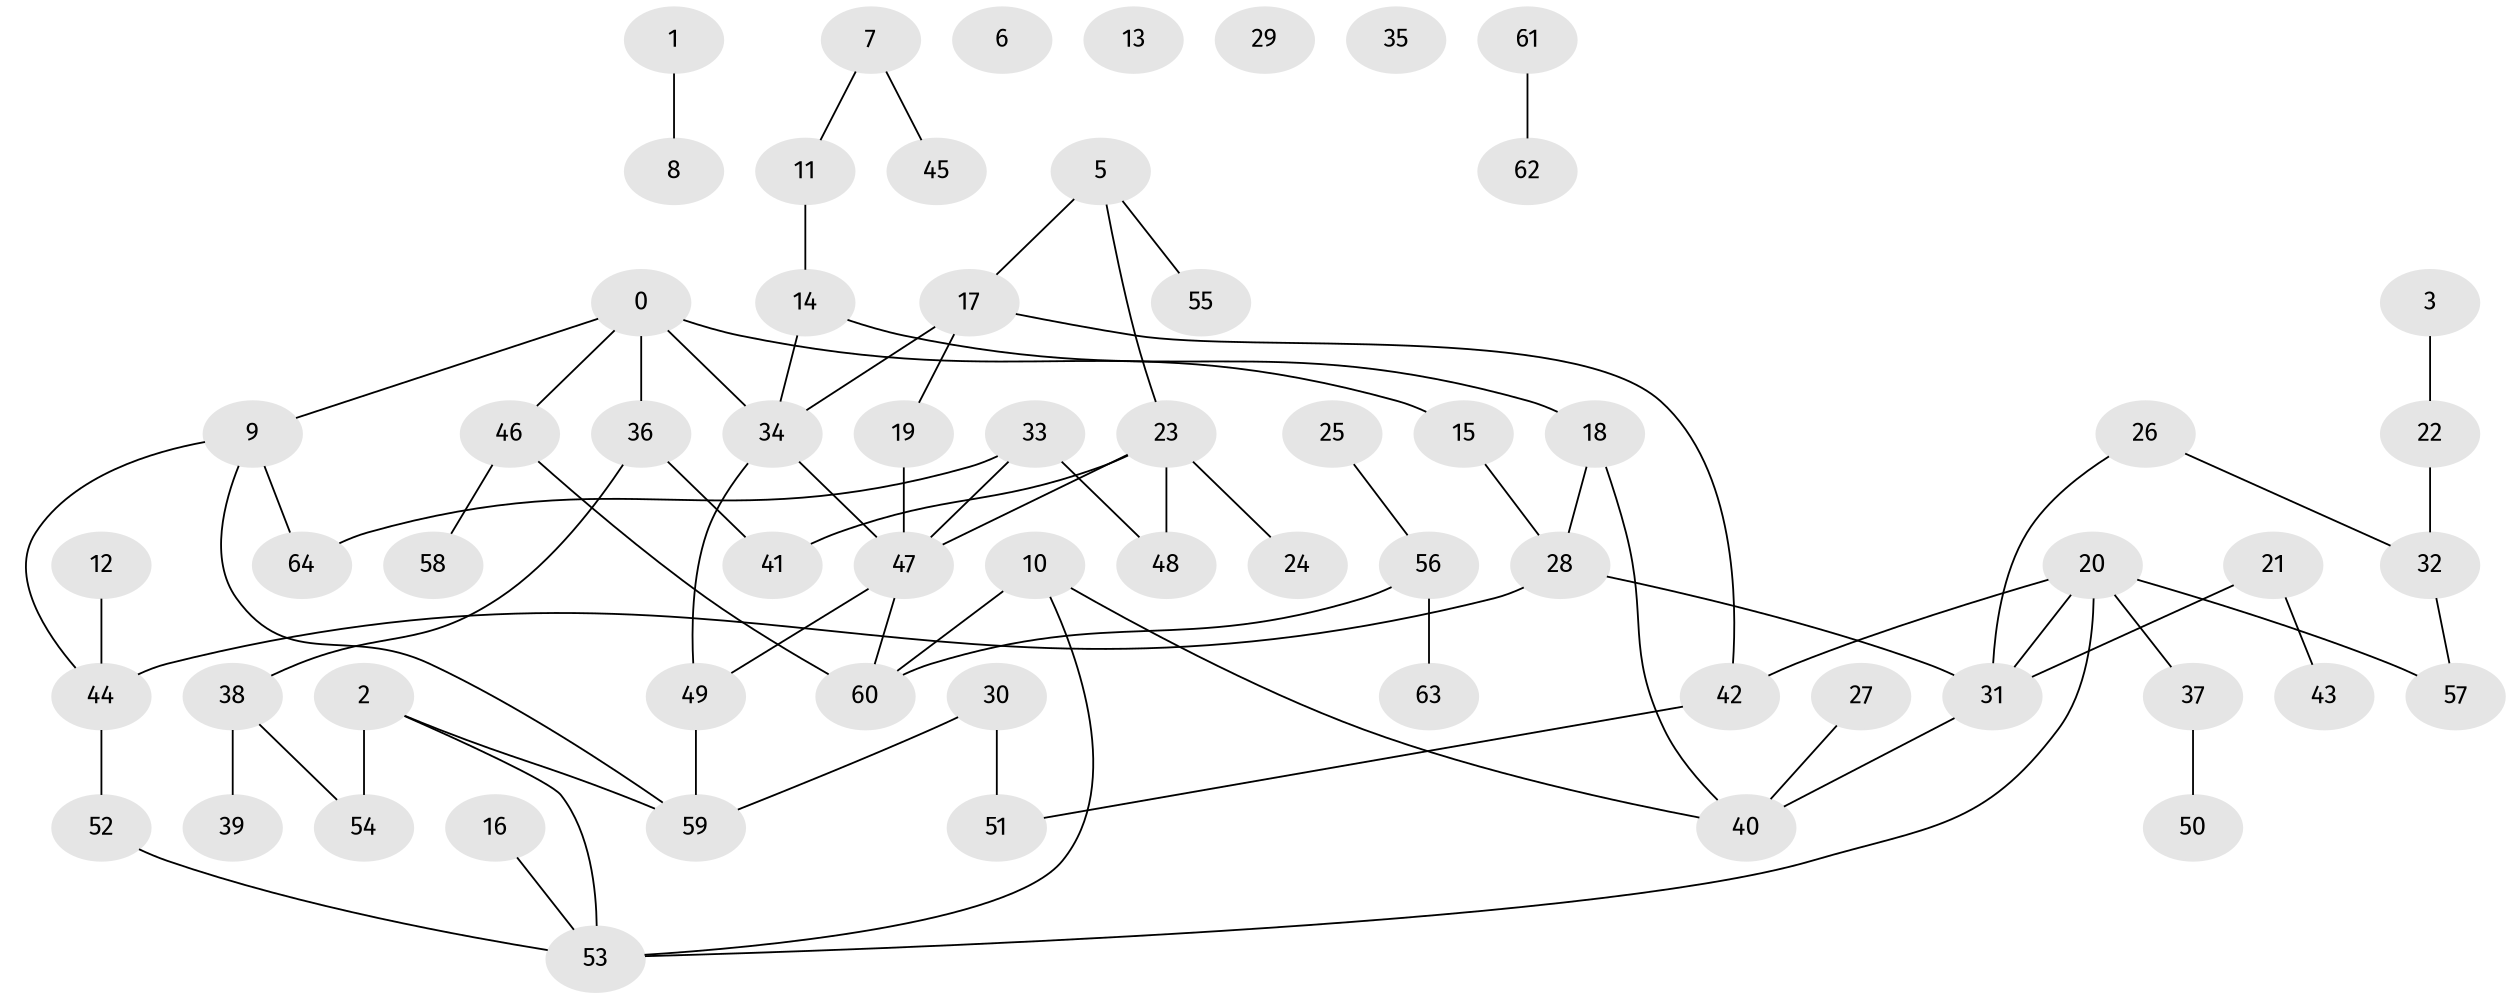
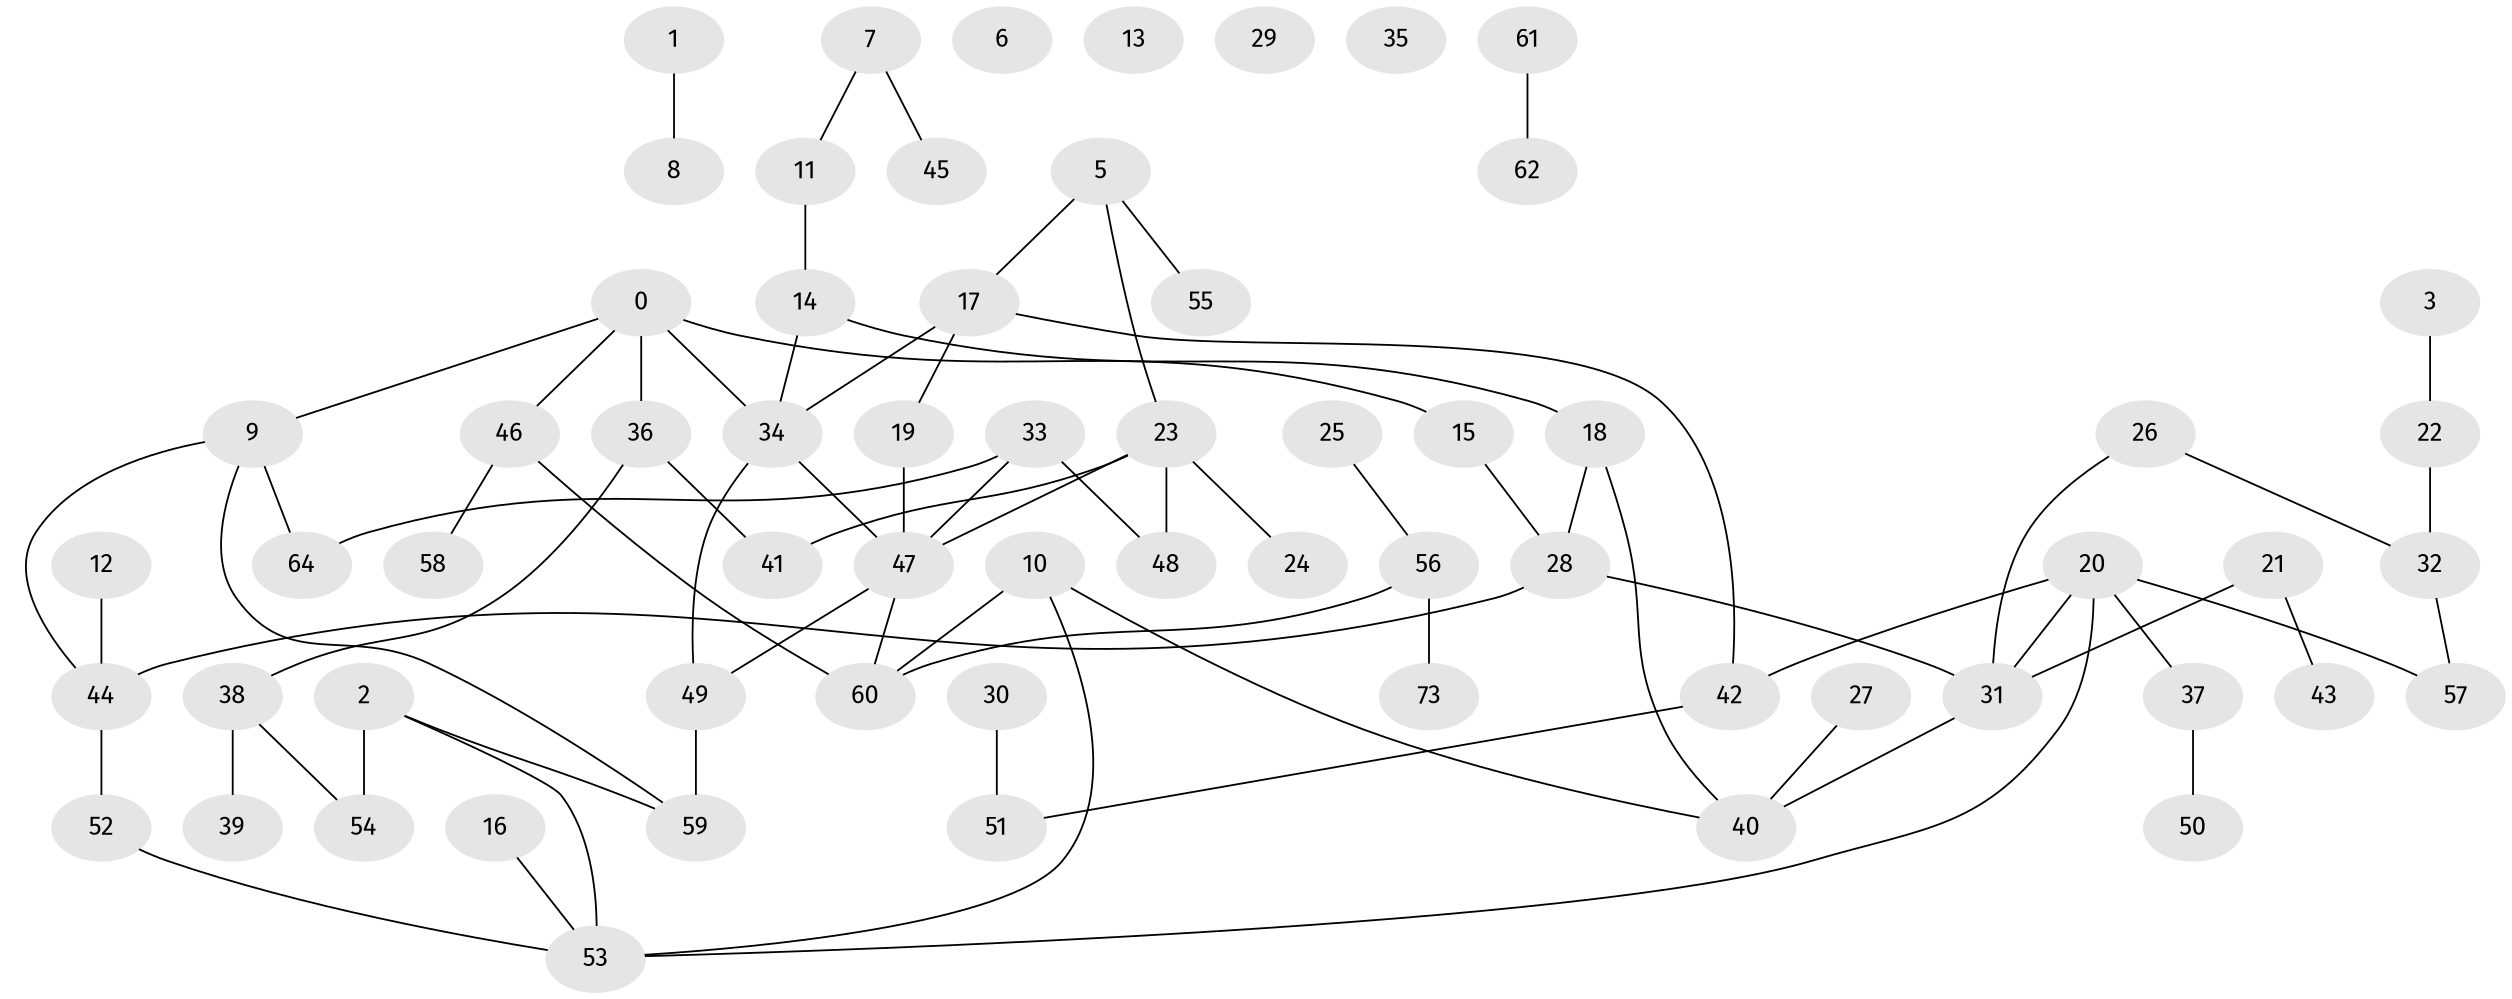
node "63": label "63" -> "73"
edge "30" -- "59": removed
